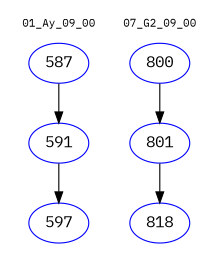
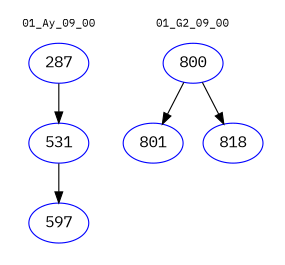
cluster "07_G2_09_00": label "07_G2_09_00" -> "01_G2_09_00"
node "587": label "587" -> "287"
node "591": label "591" -> "531"
edge "801" -> "818": now "800" -> "818"
